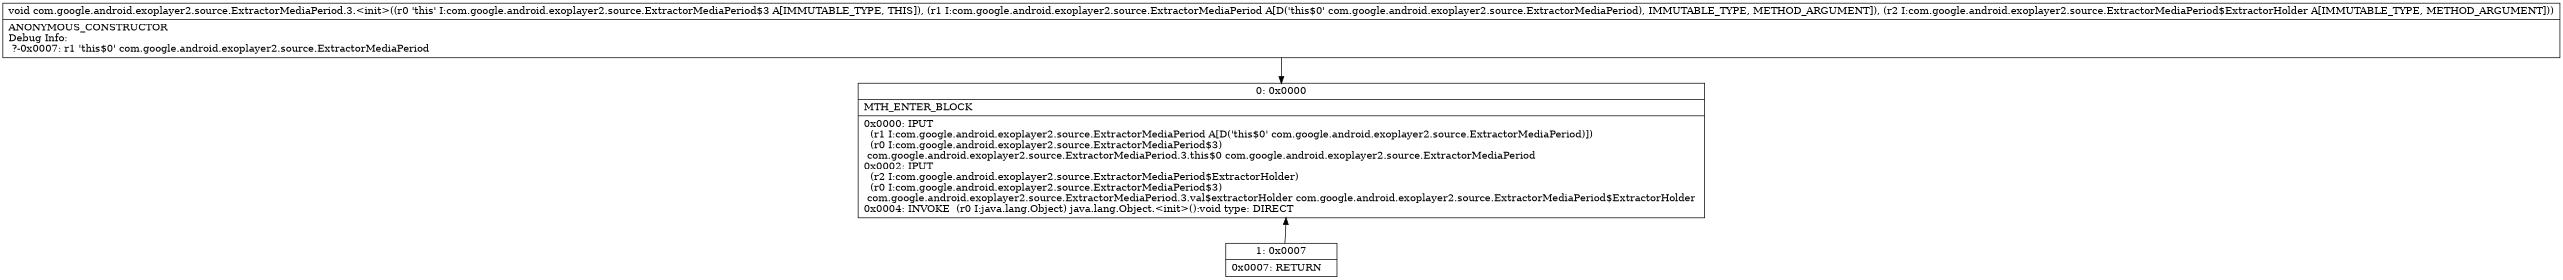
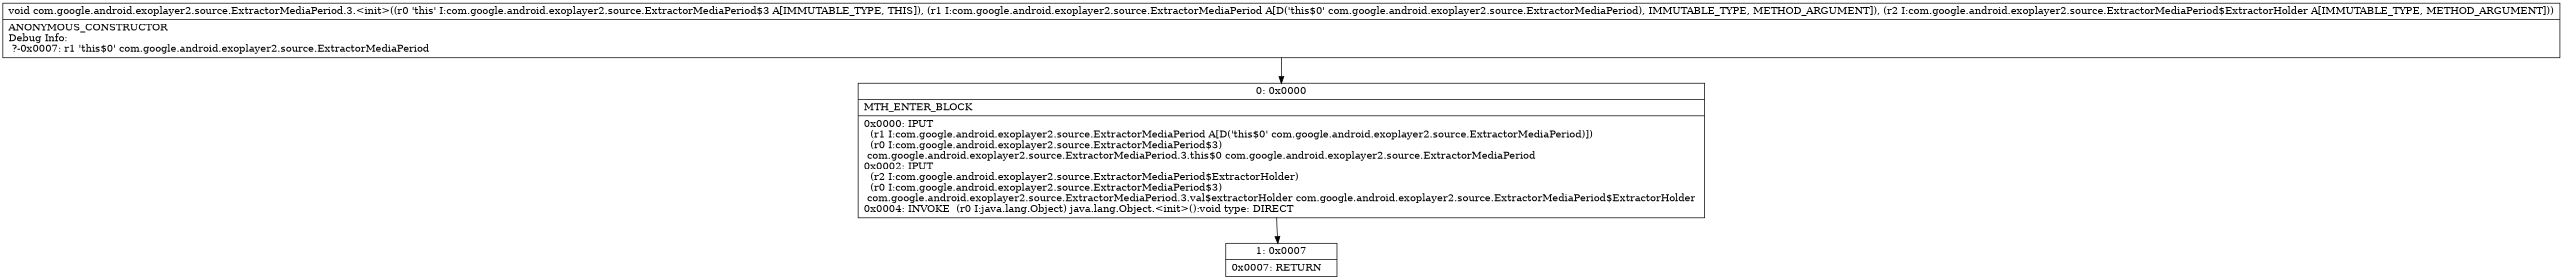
edge "1: 0x0007" -> "0: 0x0000": reversed
